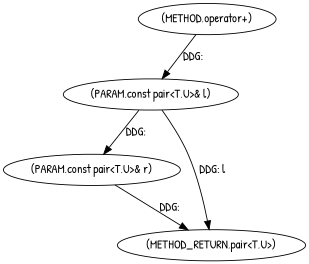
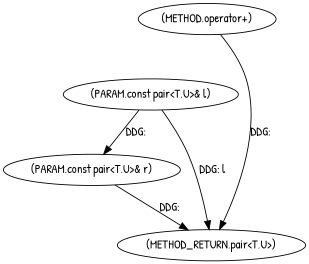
edge "(METHOD,operator+)" -> "(PARAM,const pair<T,U>& l)": now "(METHOD,operator+)" -> "(METHOD_RETURN,pair<T,U>)"
